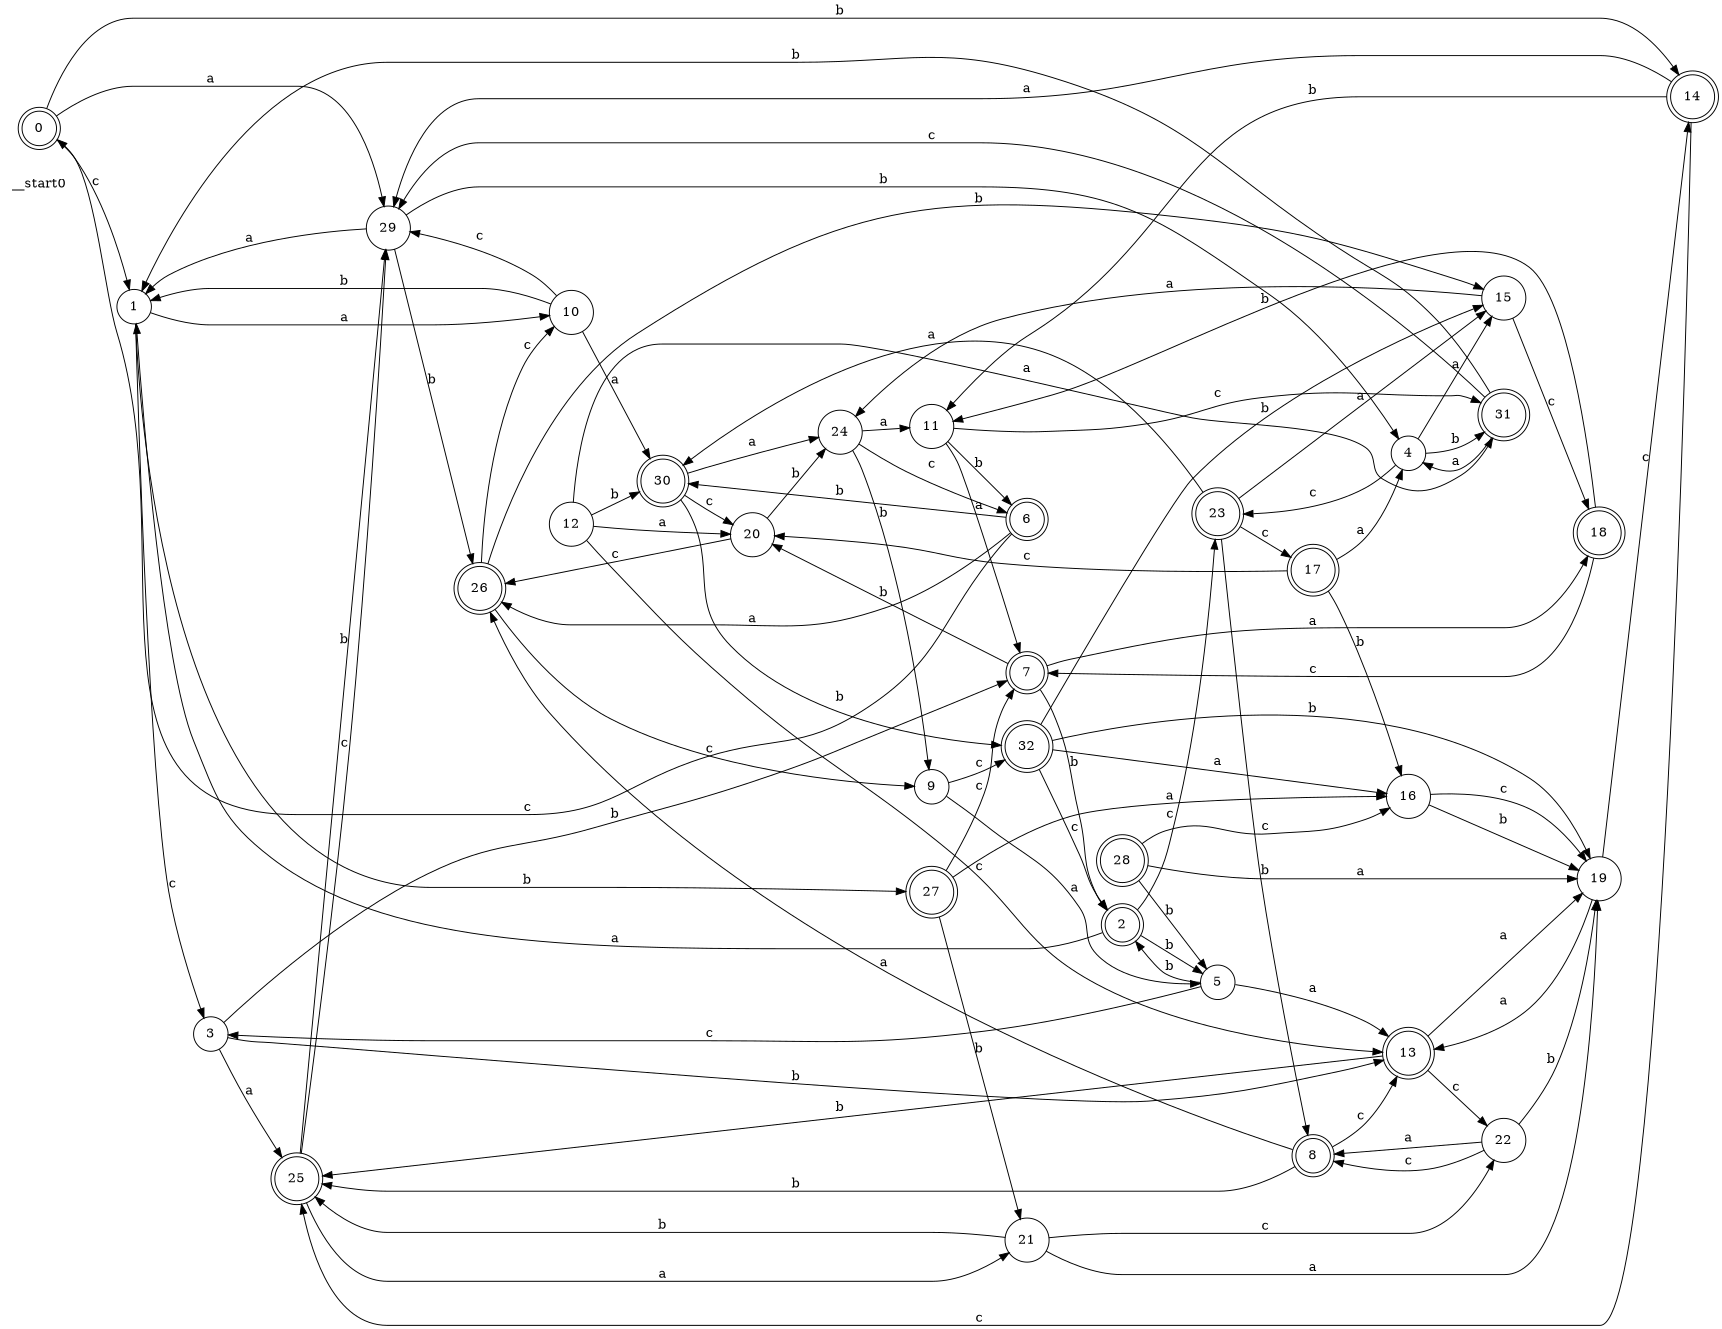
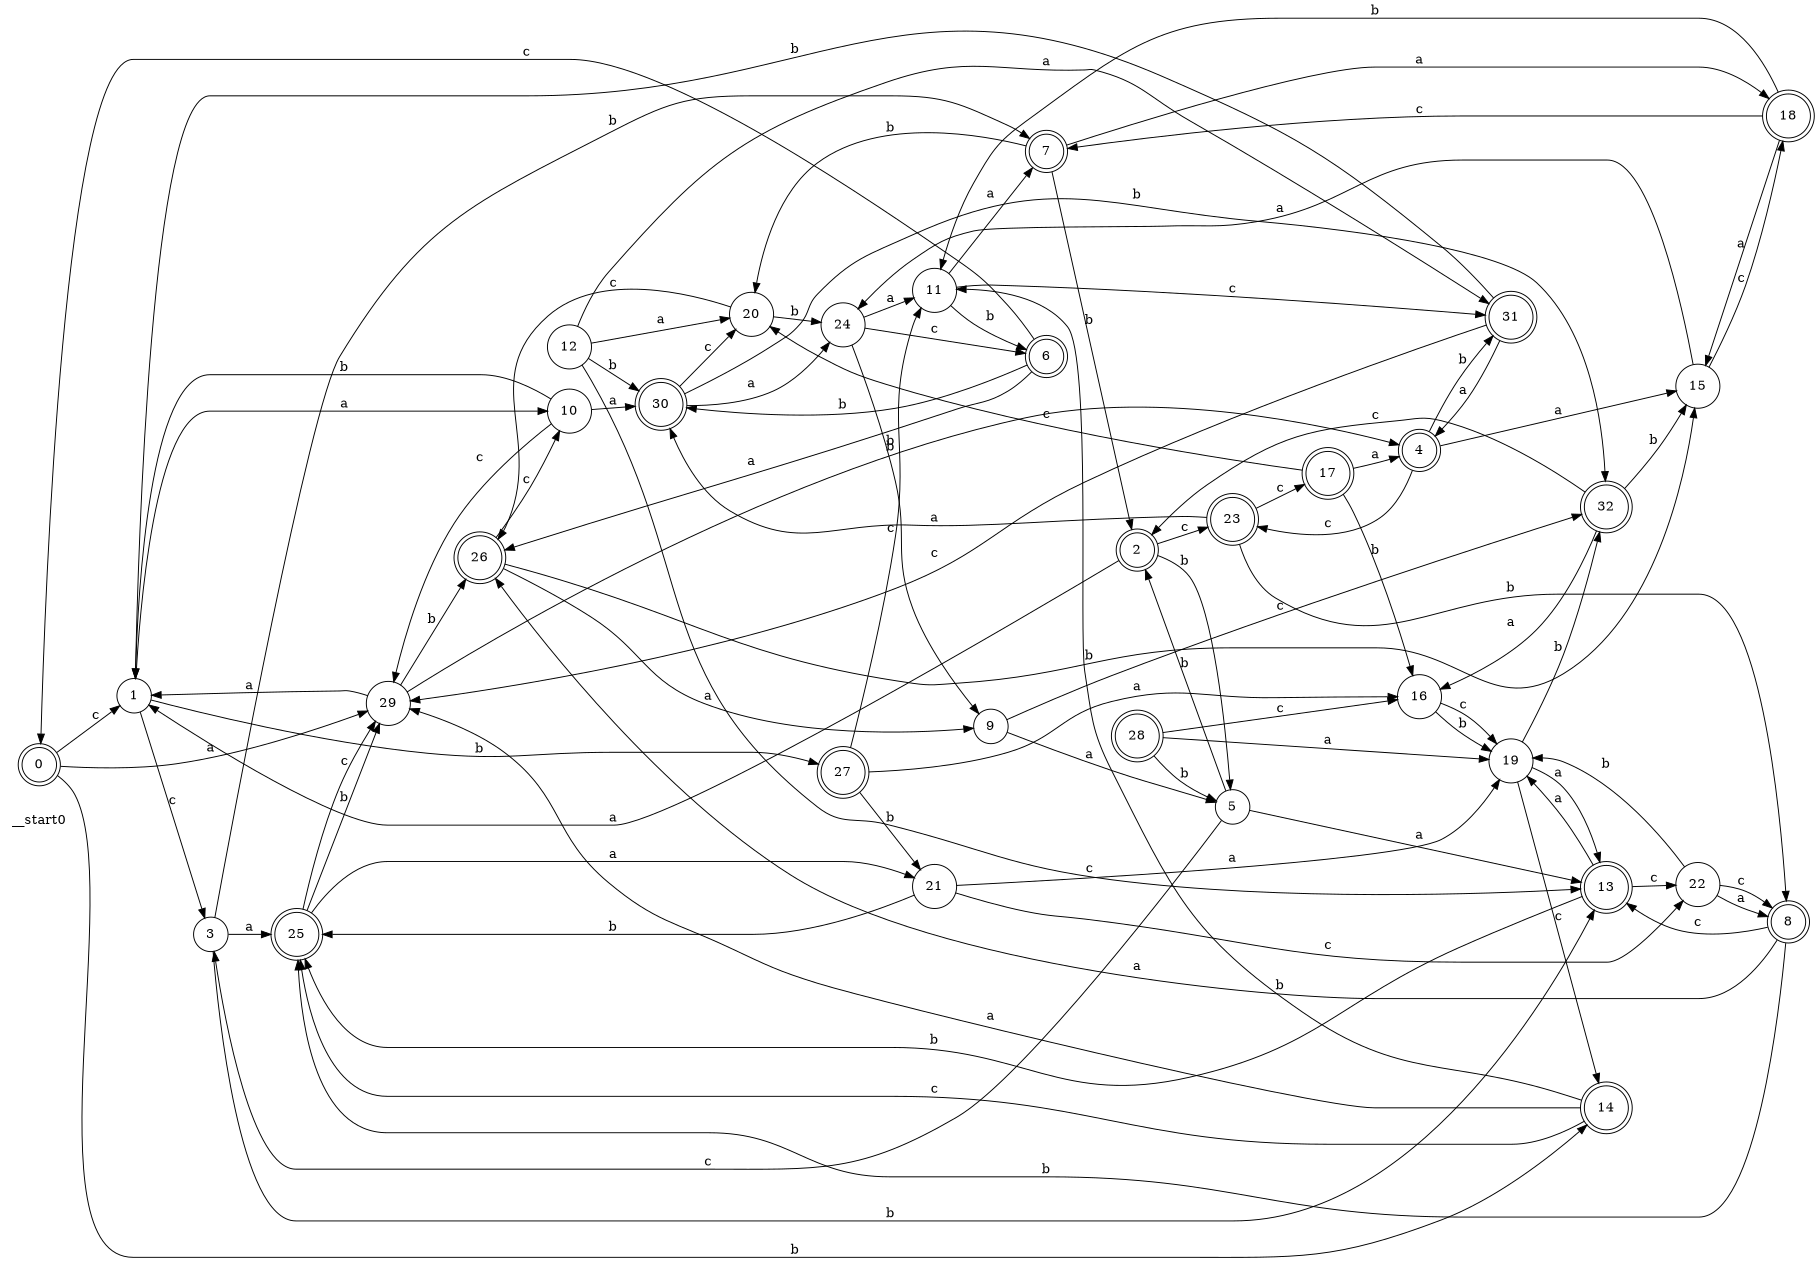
edge "23" -> "15": now "18" -> "15"
node "4": shape circle -> doublecircle
edge "32" -> "19": reversed
edge "26" -> "9": label "c" -> "a"
edge "27" -> "7": now "27" -> "11"
